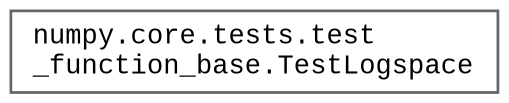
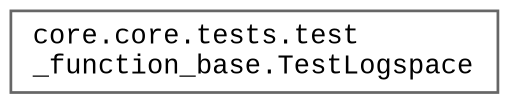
node "numpy.core.tests.test _function_base.TestLogspace": label "numpy.core.tests.test _function_base.TestLogspace" -> "core.core.tests.test _function_base.TestLogspace"
